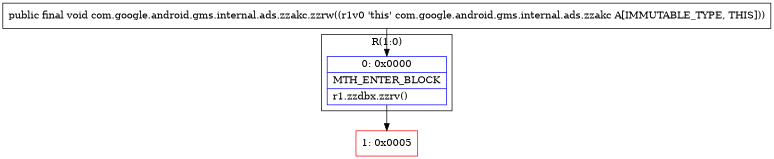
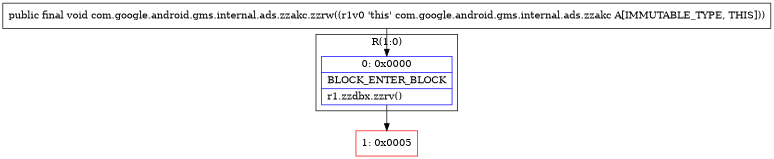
node "0: 0x0000": text "MTH_ENTER_BLOCK" -> "BLOCK_ENTER_BLOCK"
